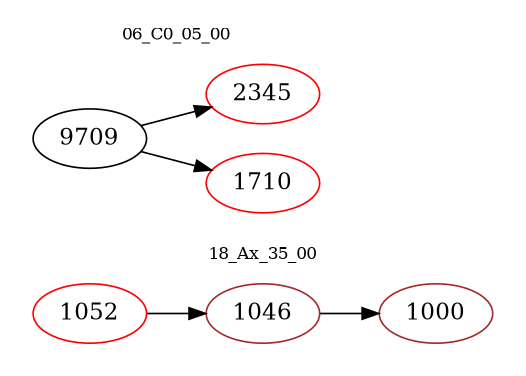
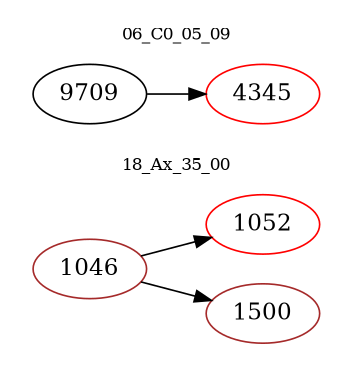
cluster "06_C0_05_00": label "06_C0_05_00" -> "06_C0_05_09"
node "2345": label "2345" -> "4345"
node "1710": removed
edge "1052" -> "1046": reversed
node "1000": label "1000" -> "1500"
